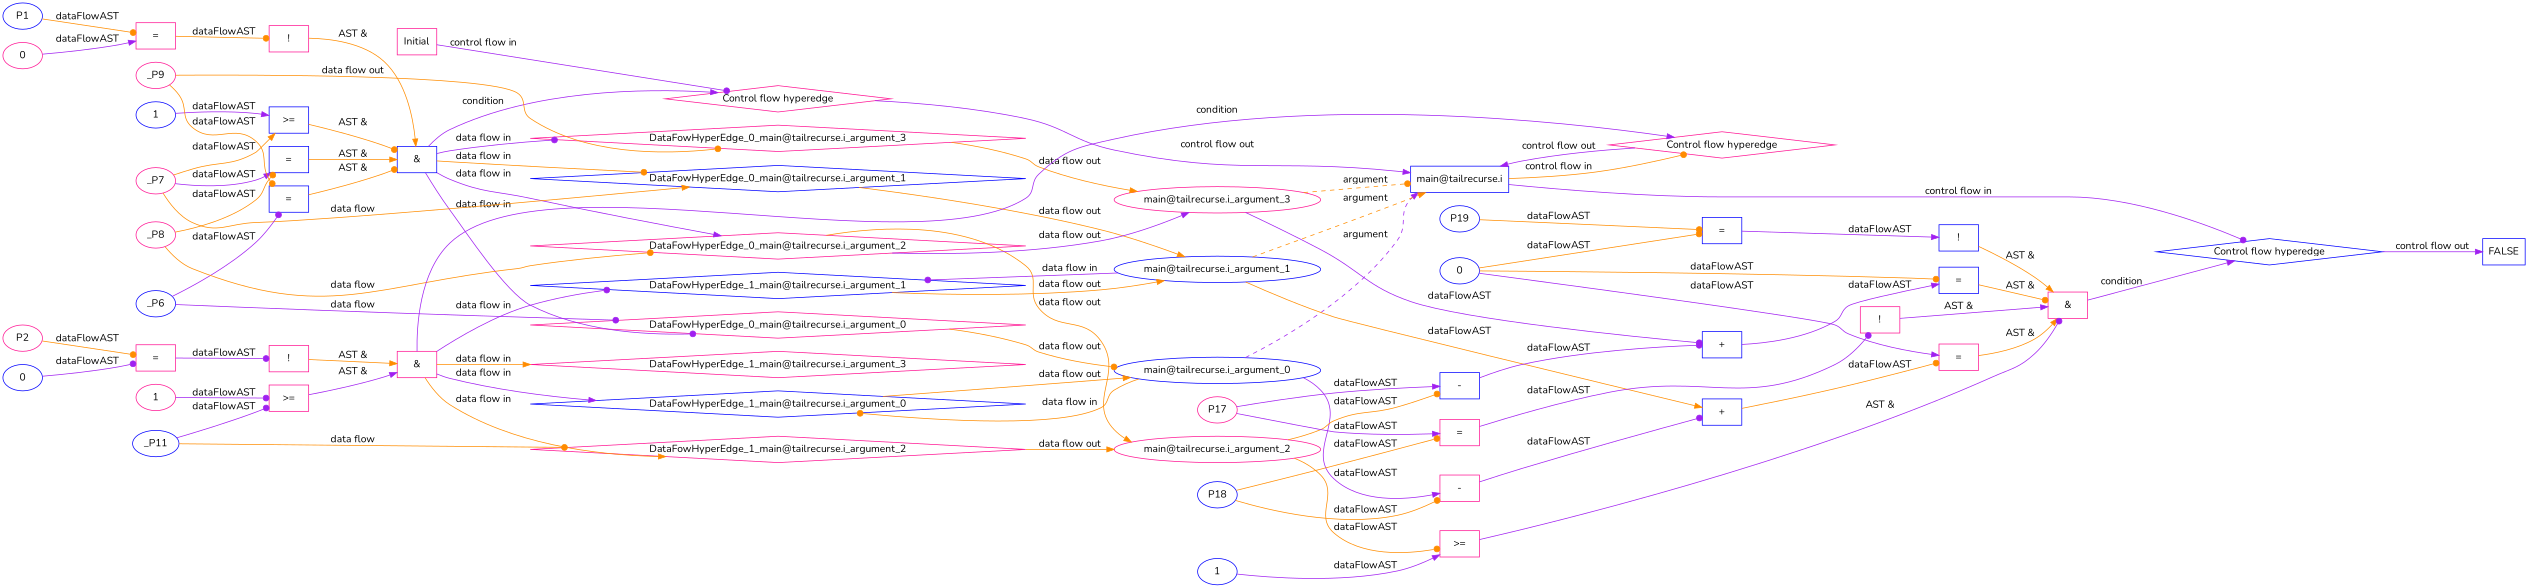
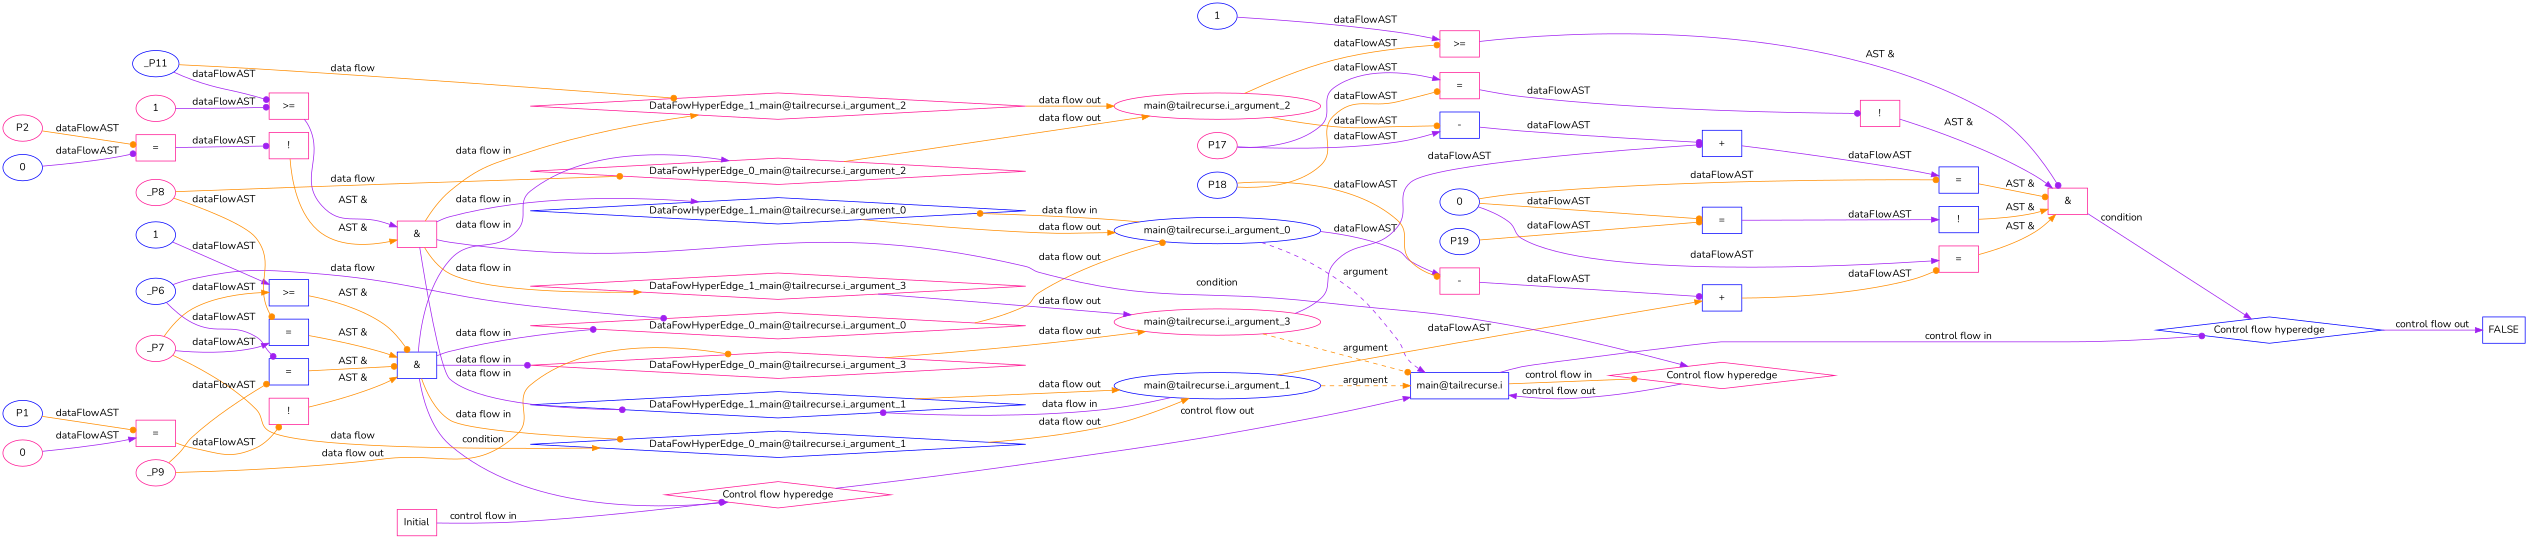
edge "DataFowHyperEdge_0_main@tailrecurse.i_argument_2" -> "main@tailrecurse.i_argument_3": now "DataFowHyperEdge_1_main@tailrecurse.i_argument_3" -> "main@tailrecurse.i_argument_3"
